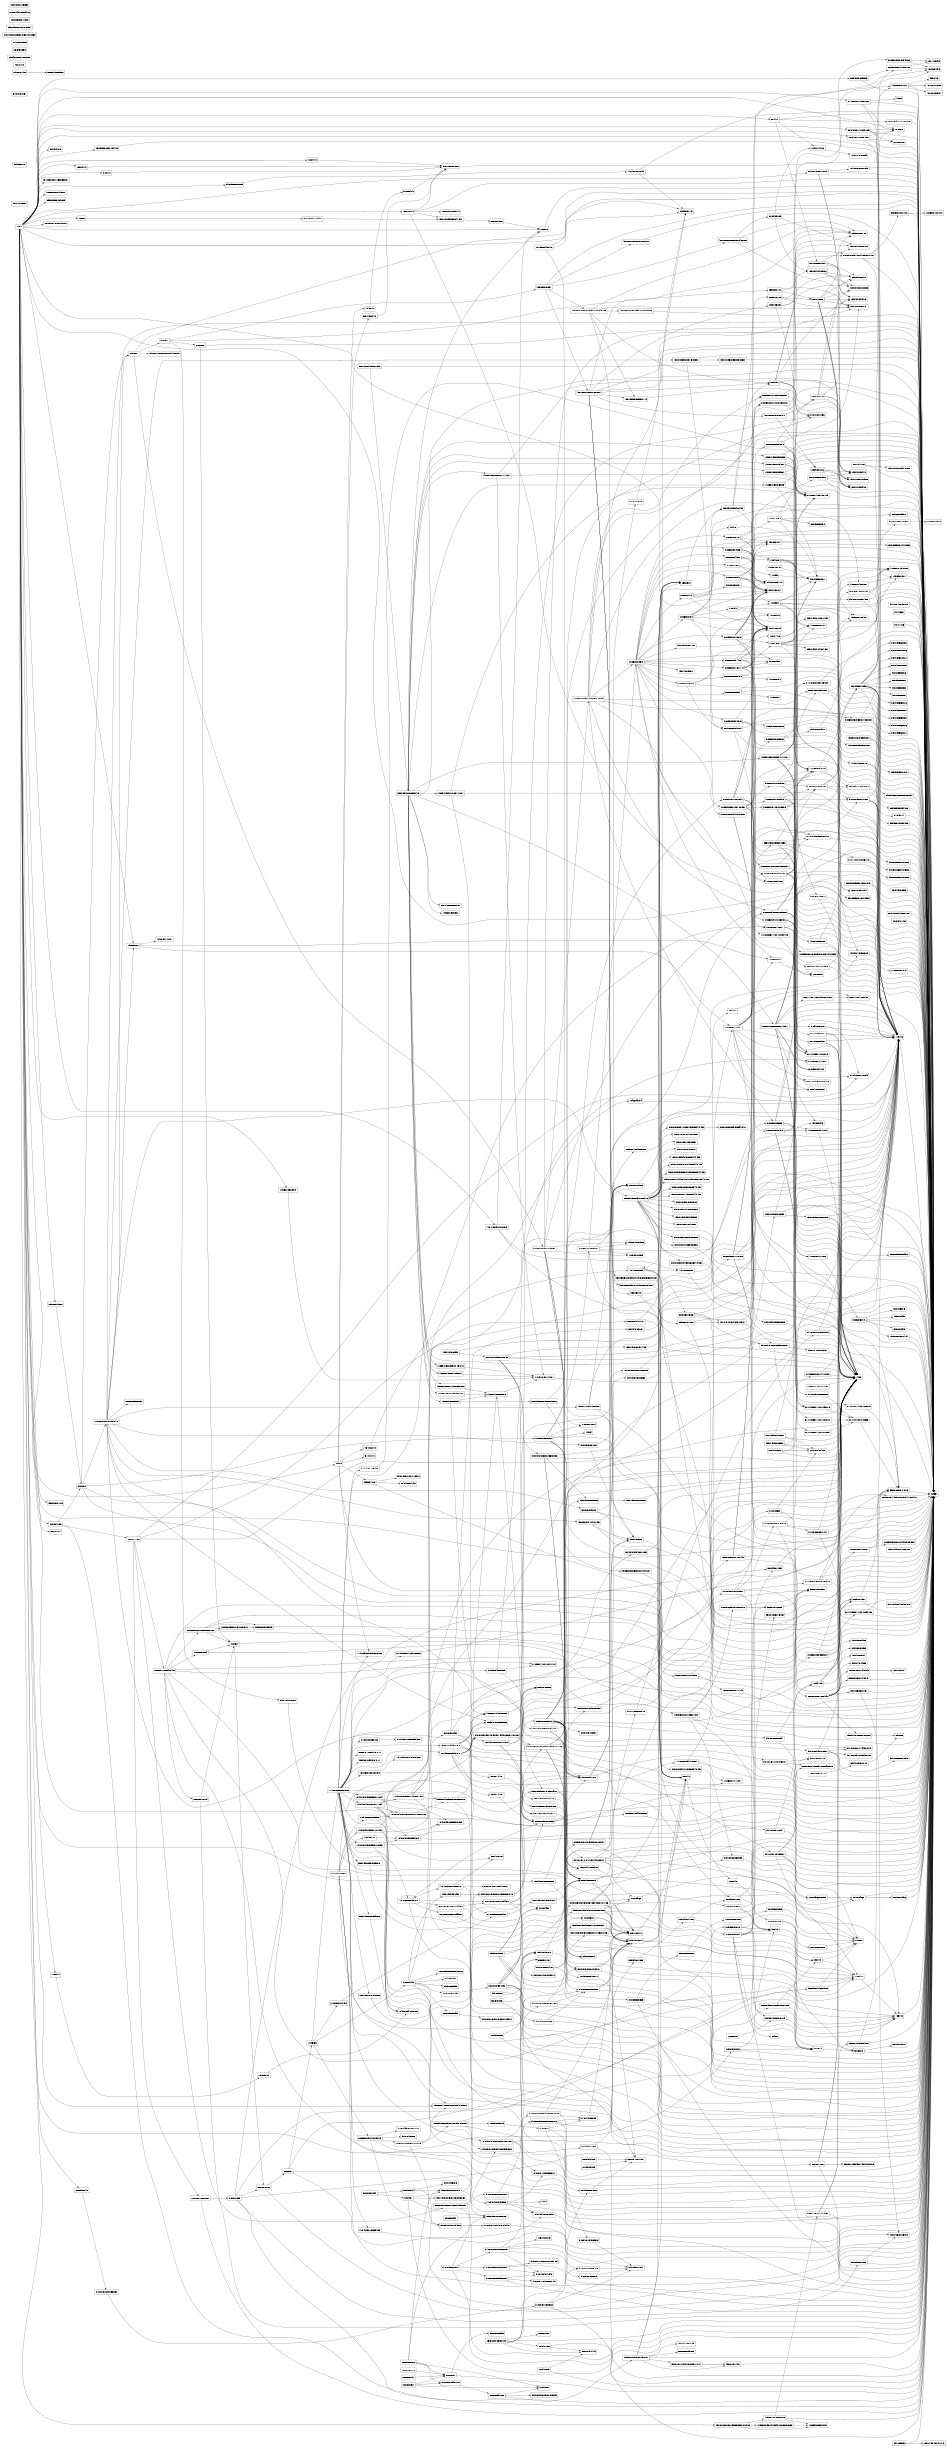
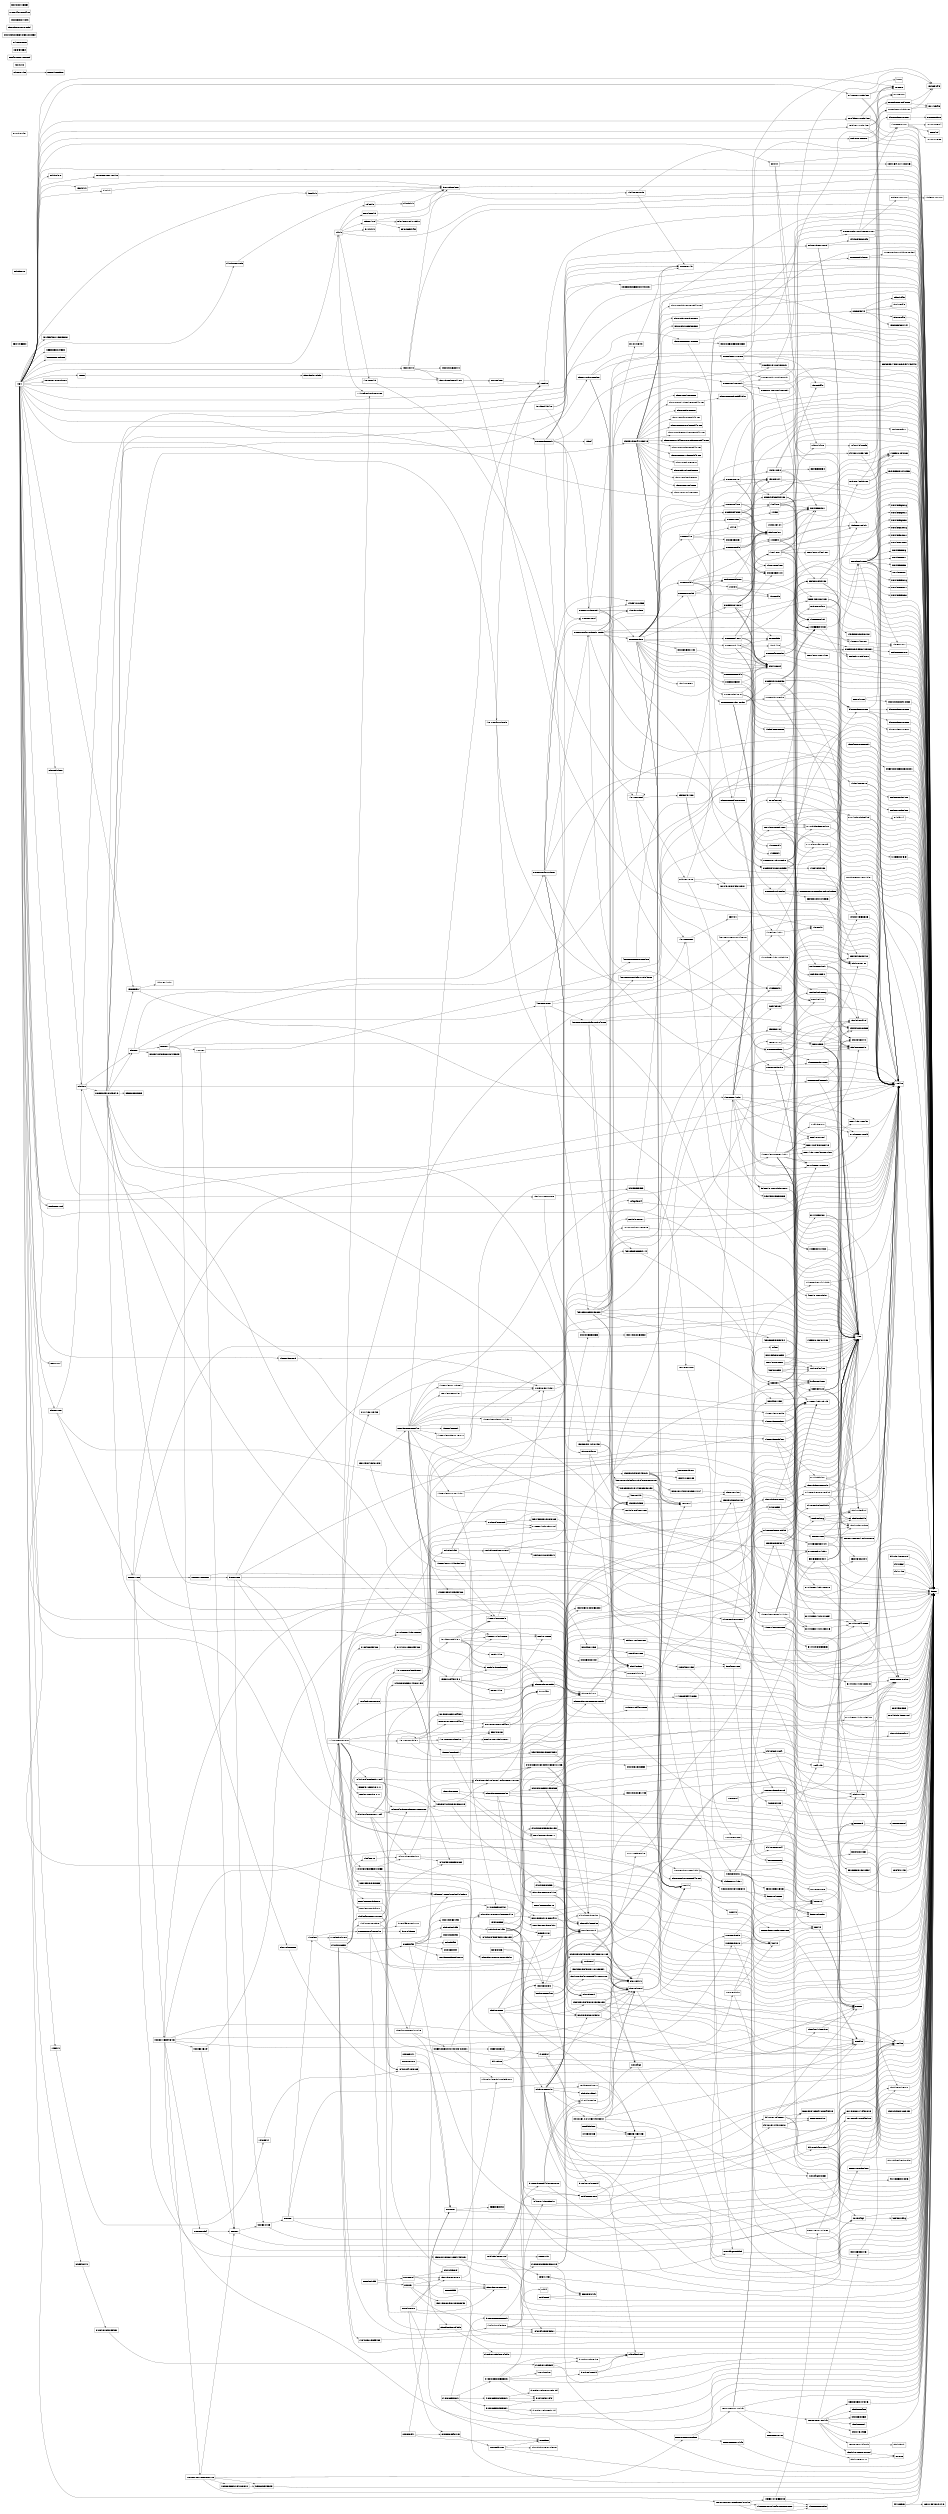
edge "ui_seamless_destroy_group" -> "sw_remove_window": now "seamless_get_token" -> "sw_remove_window"
edge "sec_process_crypt_info" -> "sec_rsa_encrypt": added
